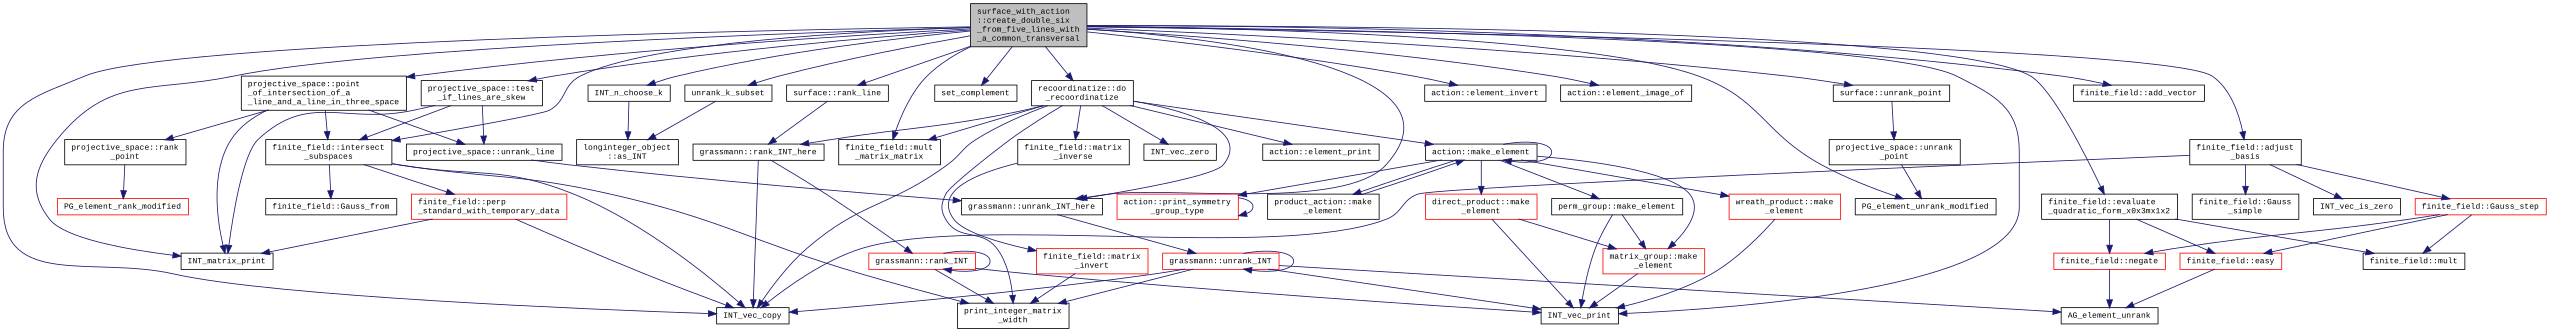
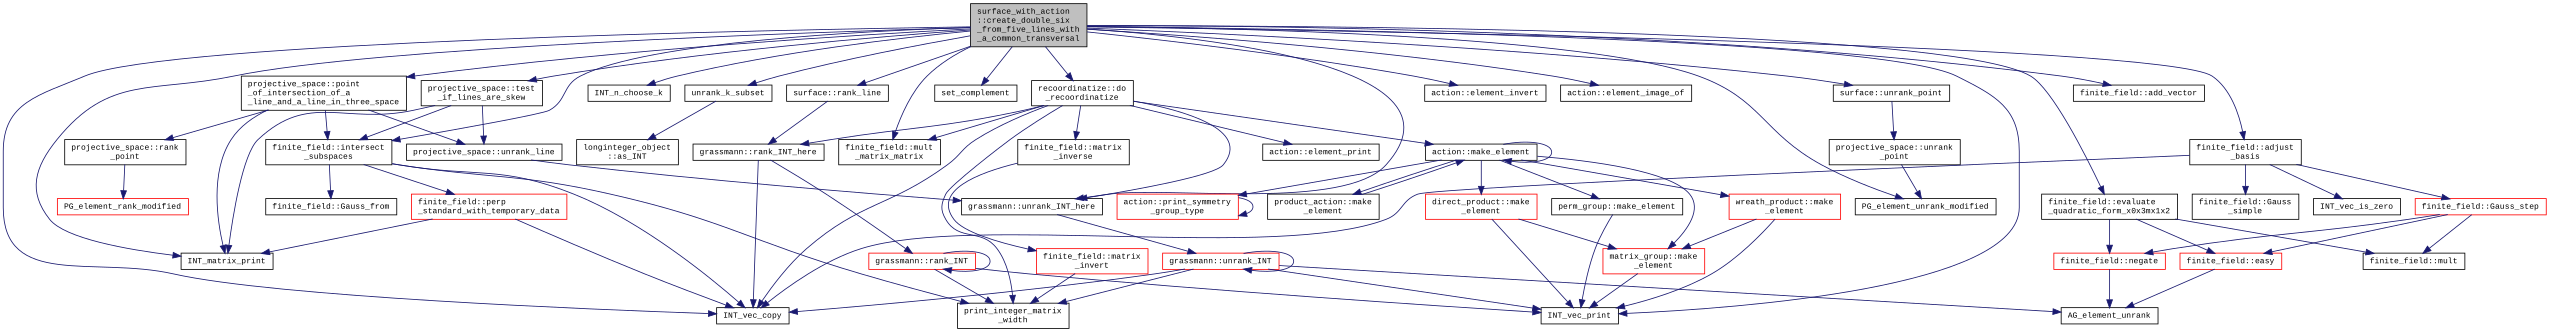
edge "INT_n_choose_k" -> "longinteger_object ::as_INT": removed
node "INT_vec_zero": removed
edge "perm_group::make_element" -> "matrix_group::make _element": now "wreath_product::make _element" -> "matrix_group::make _element"
